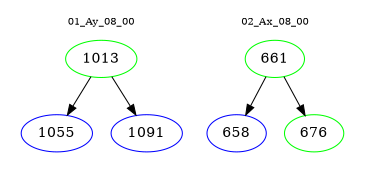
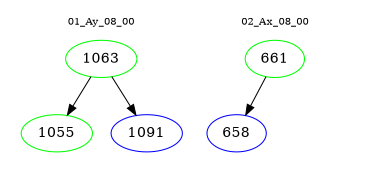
node "1013": label "1013" -> "1063"
node "1055": color blue -> green
node "676": removed
